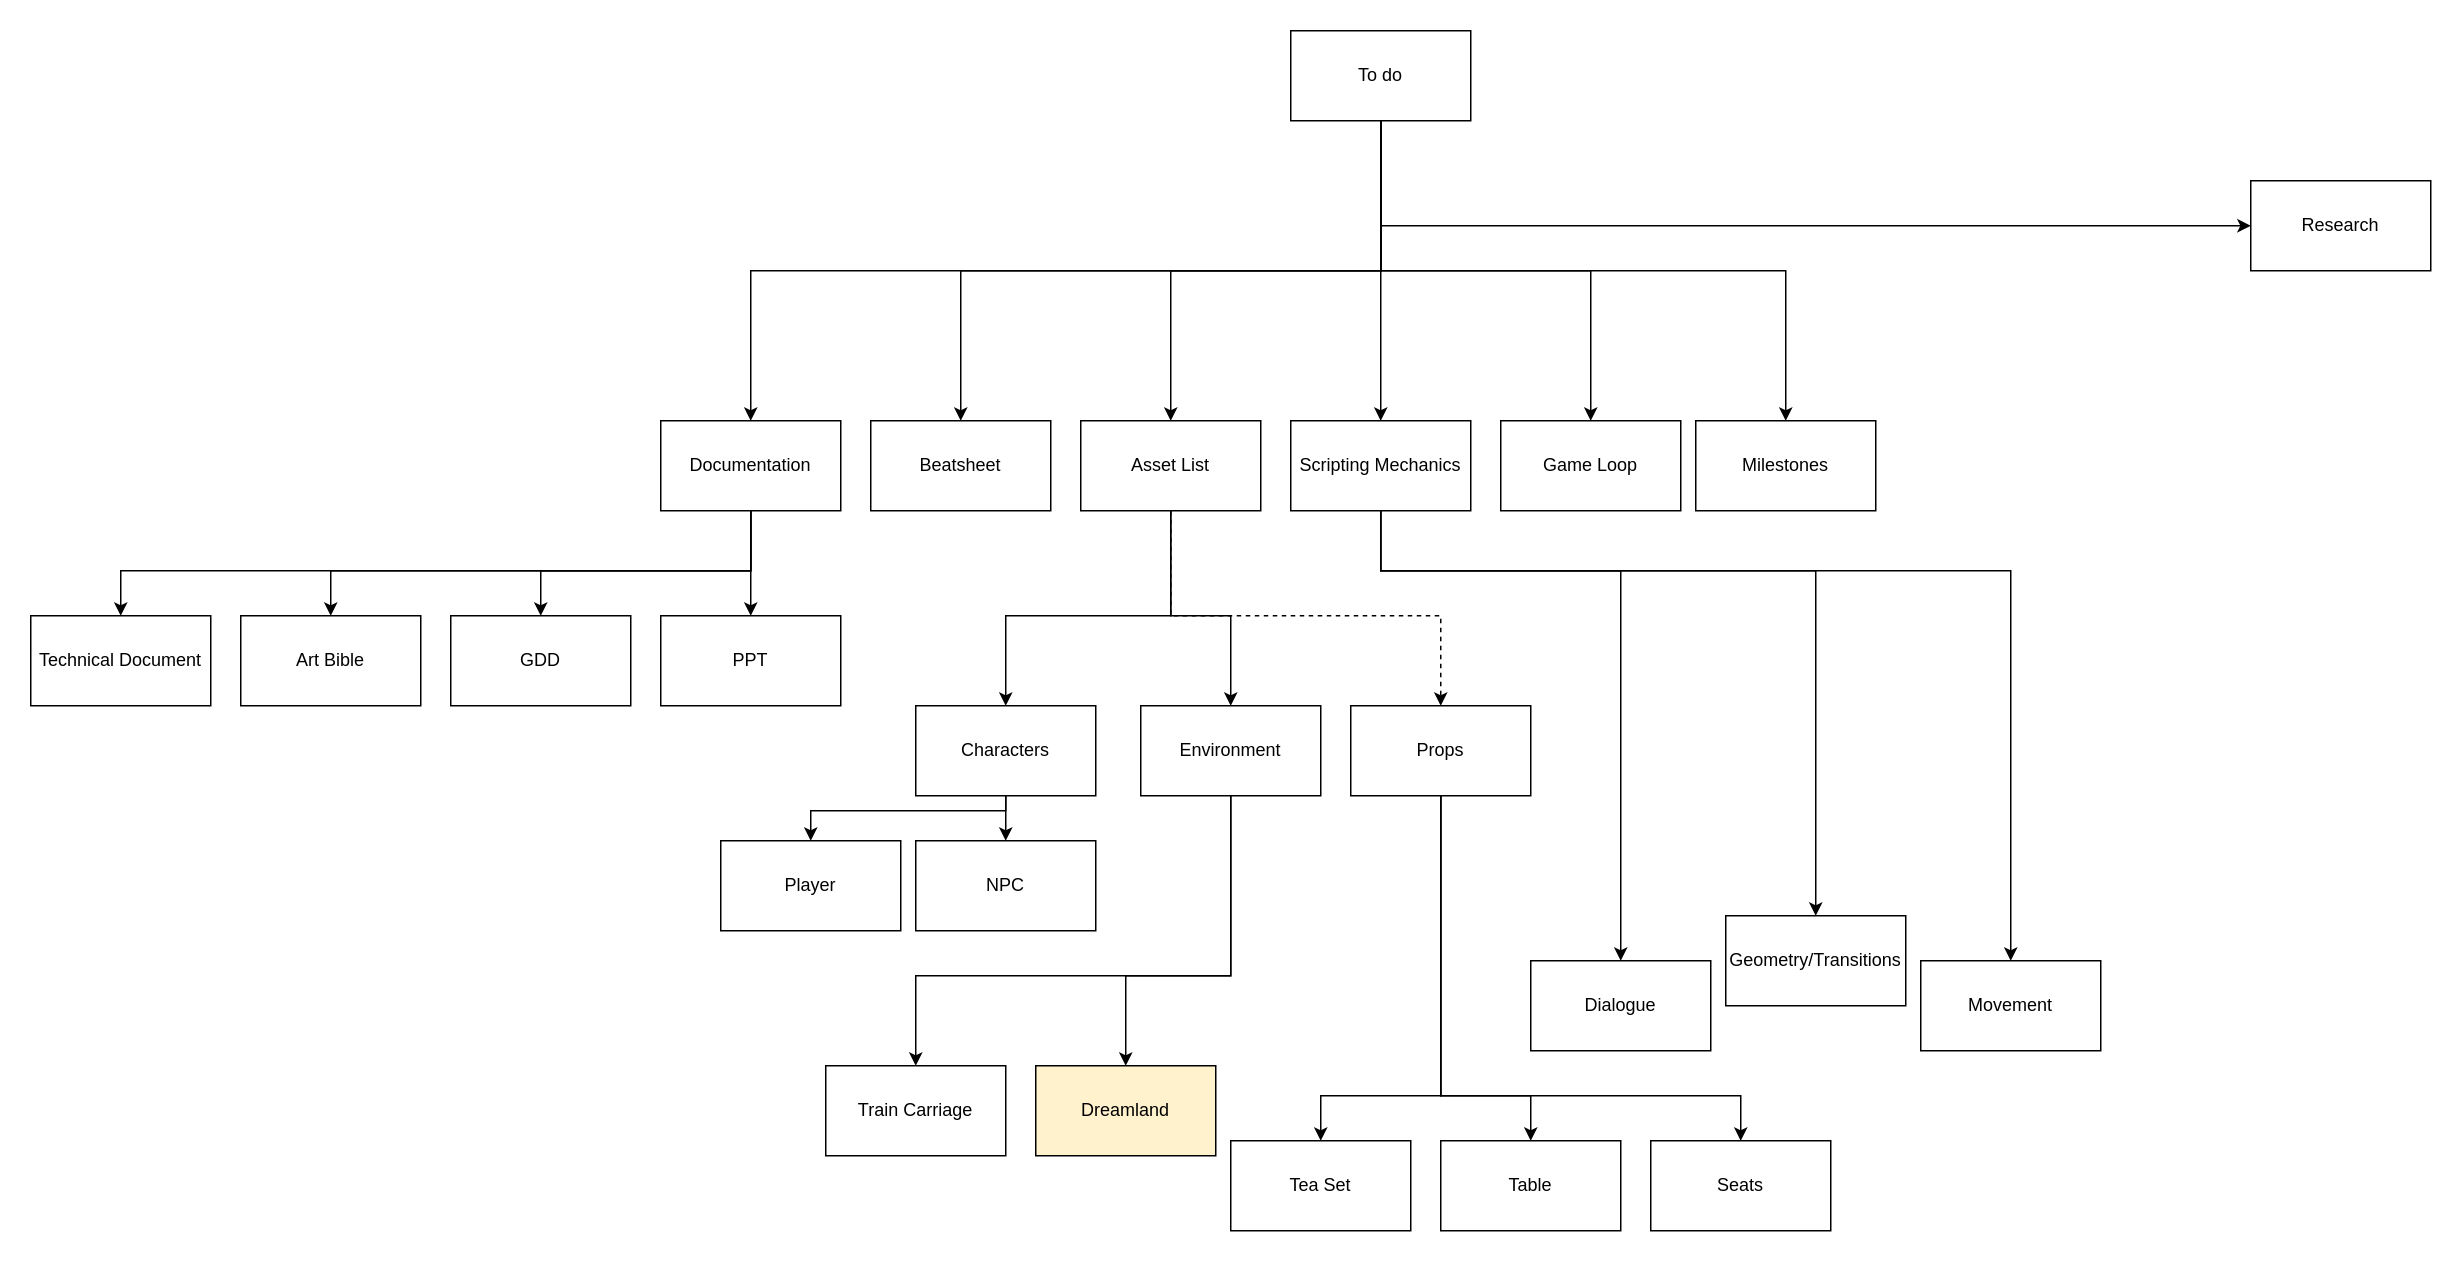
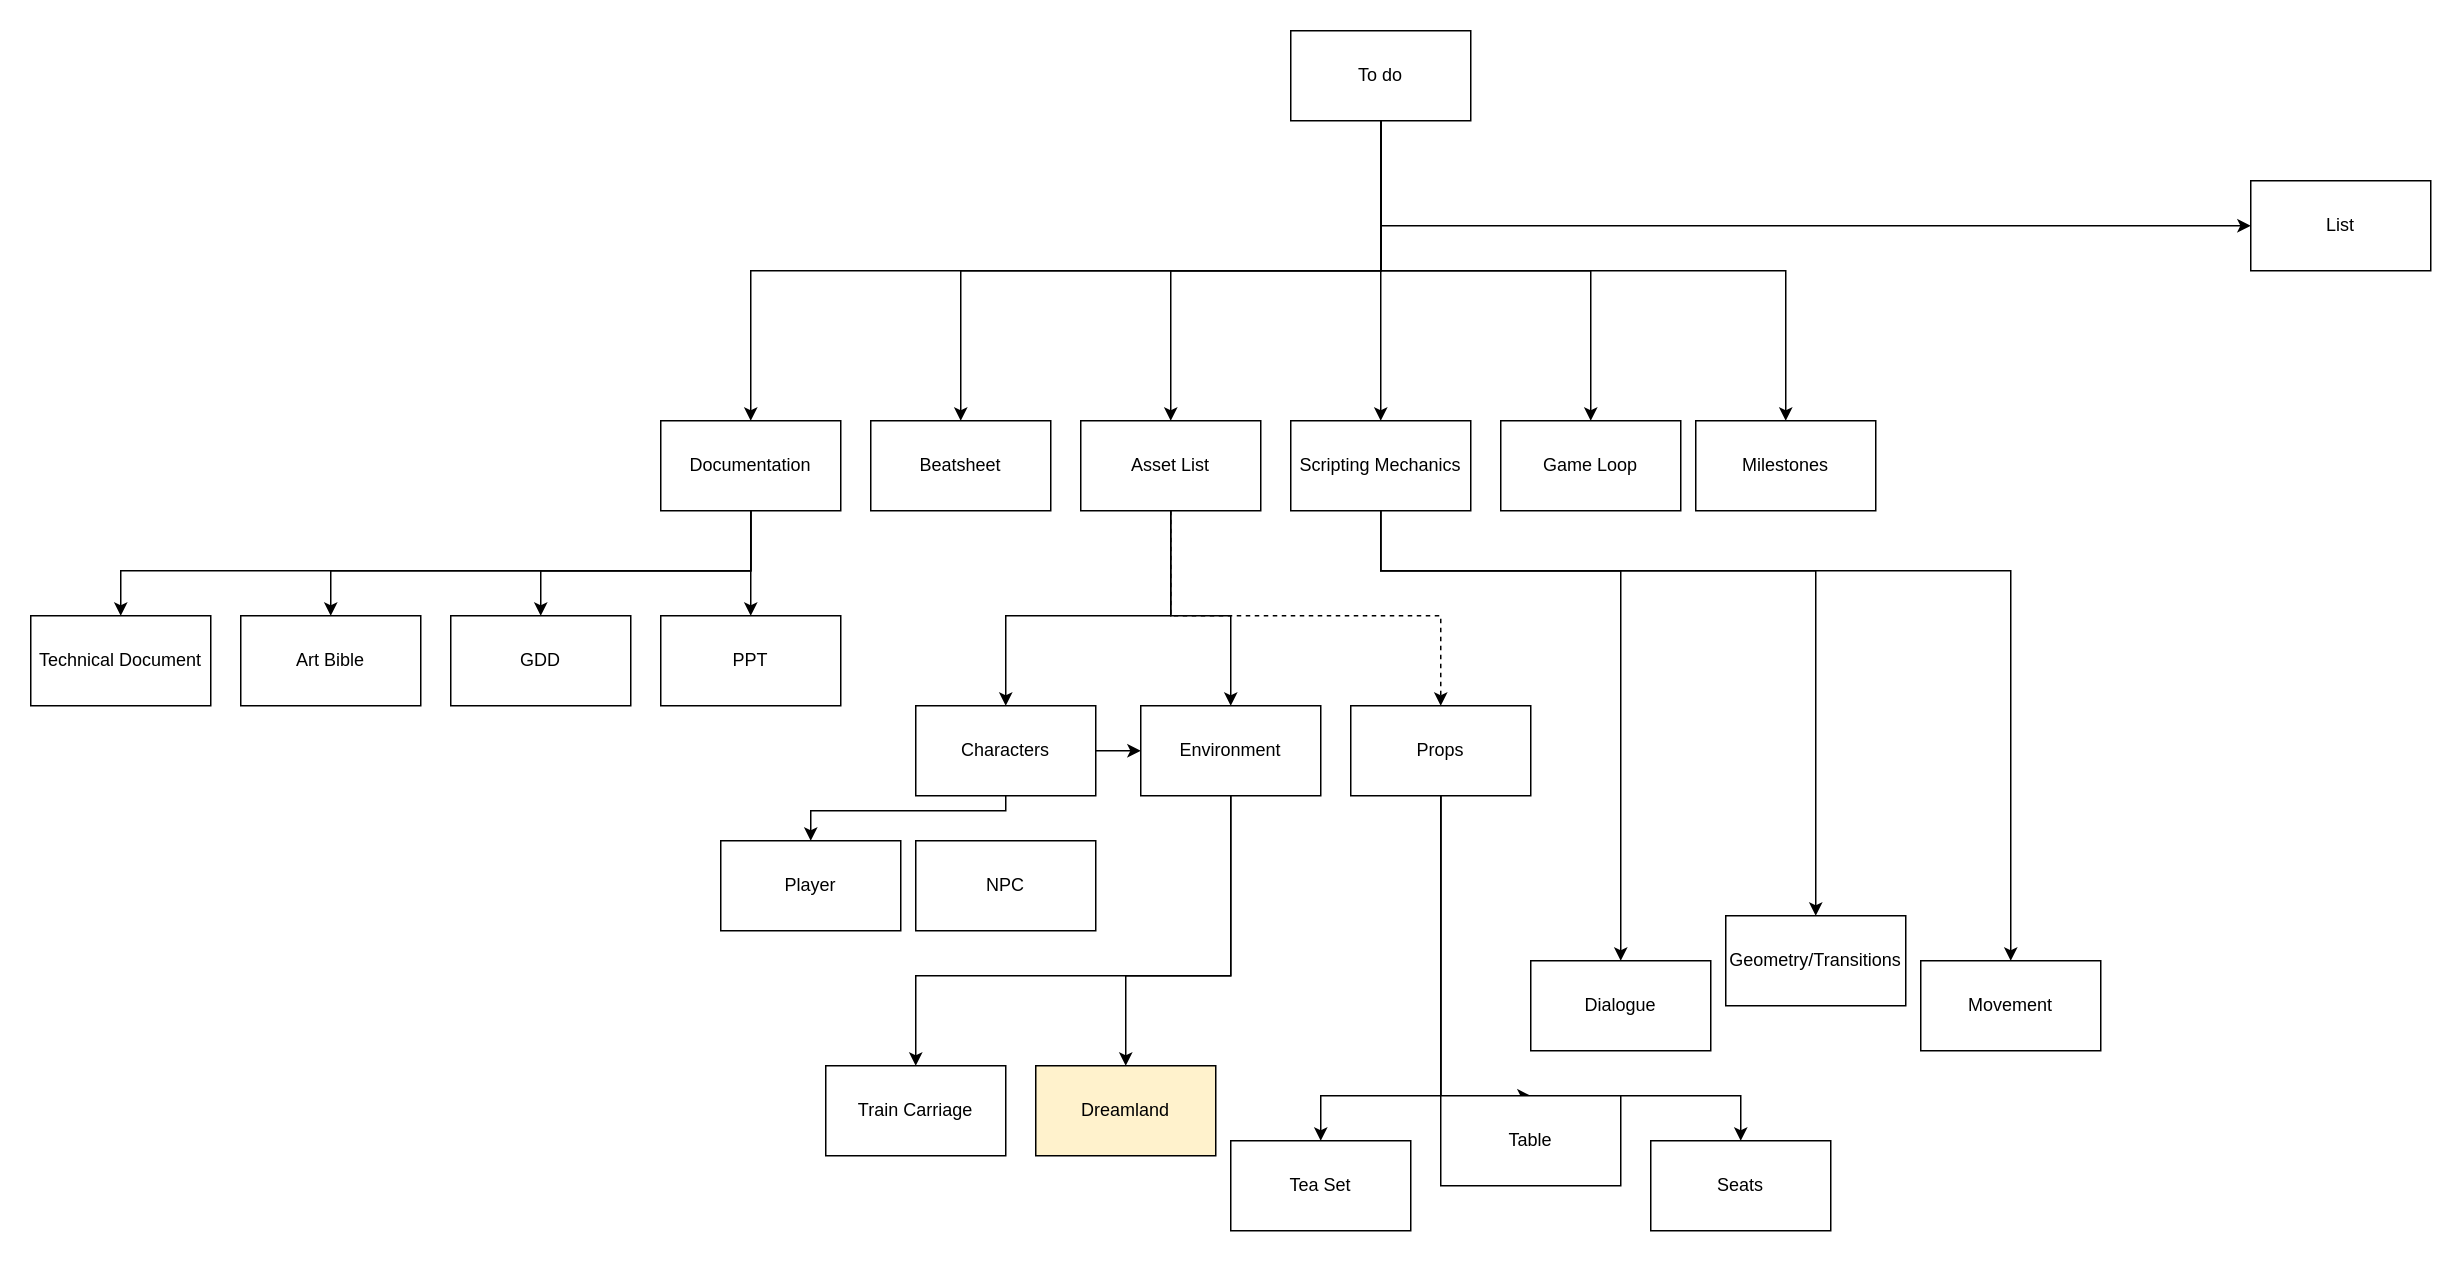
node "Research": label "Research" -> "List"
edge "Characters" -> "NPC": now "Characters" -> "Environment"
node "Table": moved (1531, 1186) -> (1531, 1141)
